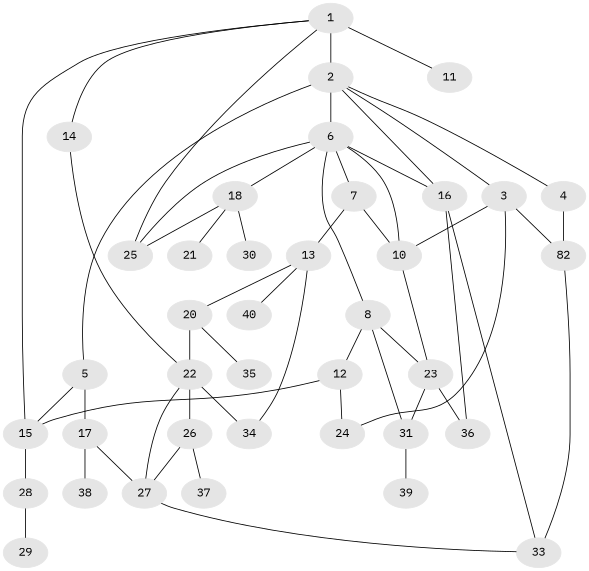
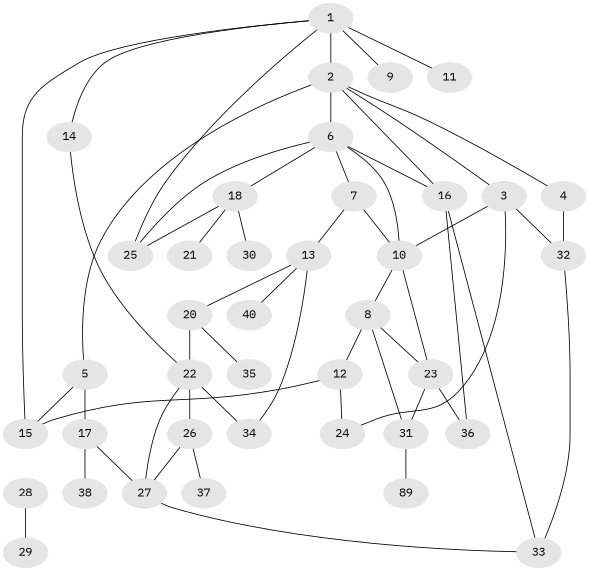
node "9": added
edge "6" -- "8": now "10" -- "8"
node "82": label "82" -> "32"
edge "15" -- "28": removed
node "39": label "39" -> "89"
